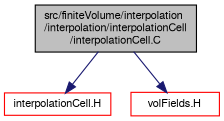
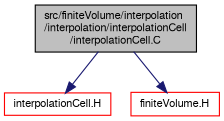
node "volFields.H": label "volFields.H" -> "finiteVolume.H"
